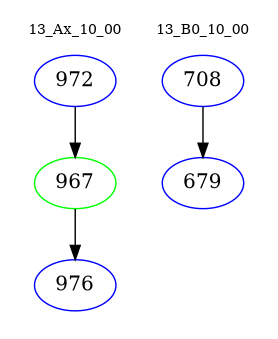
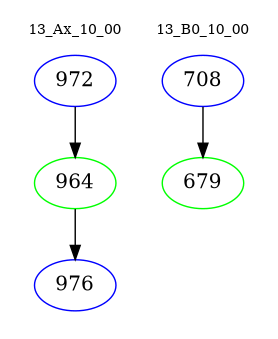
node "967": label "967" -> "964"
node "679": color blue -> green
